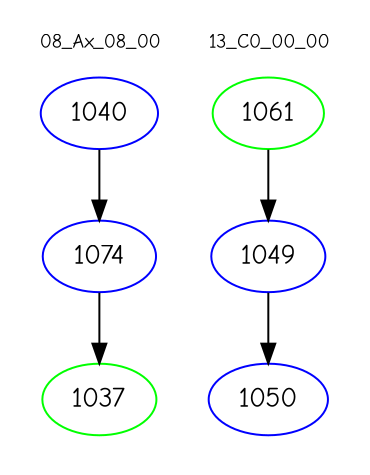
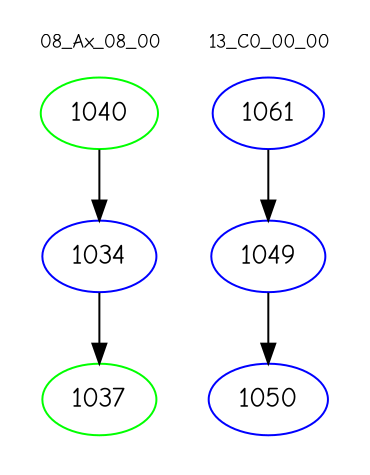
node "1040": color blue -> green
node "1061": color green -> blue
node "1074": label "1074" -> "1034"
